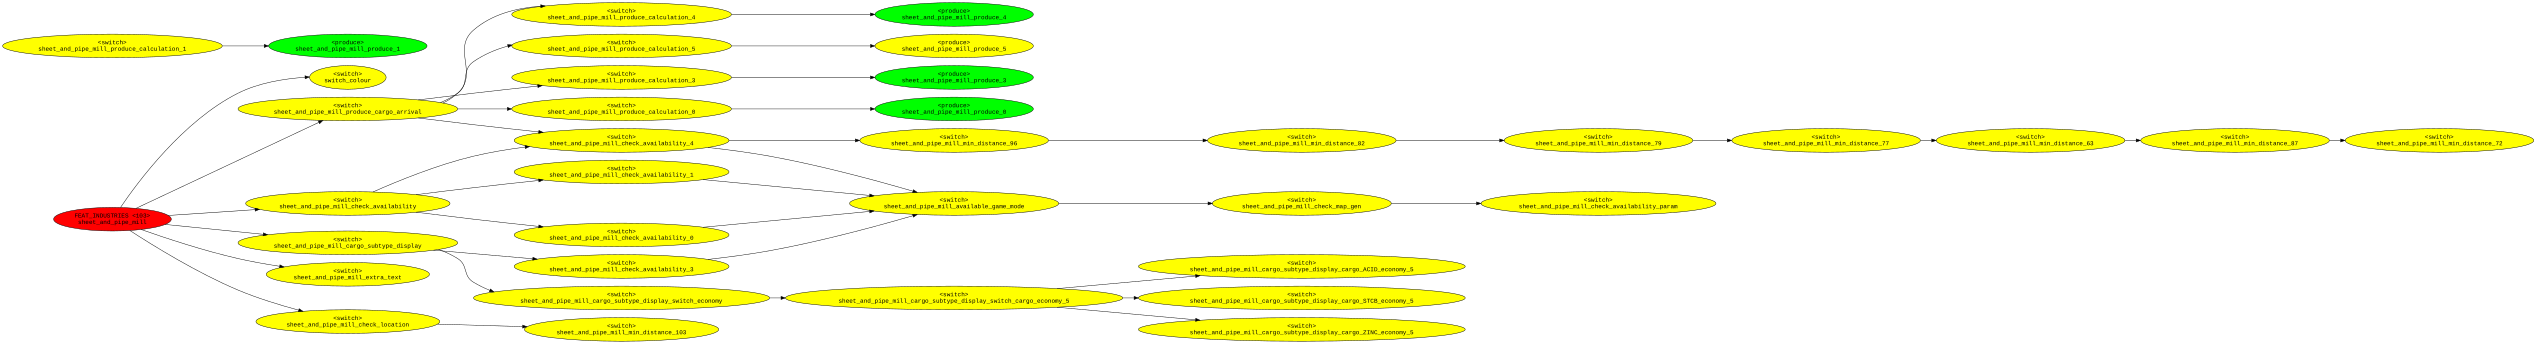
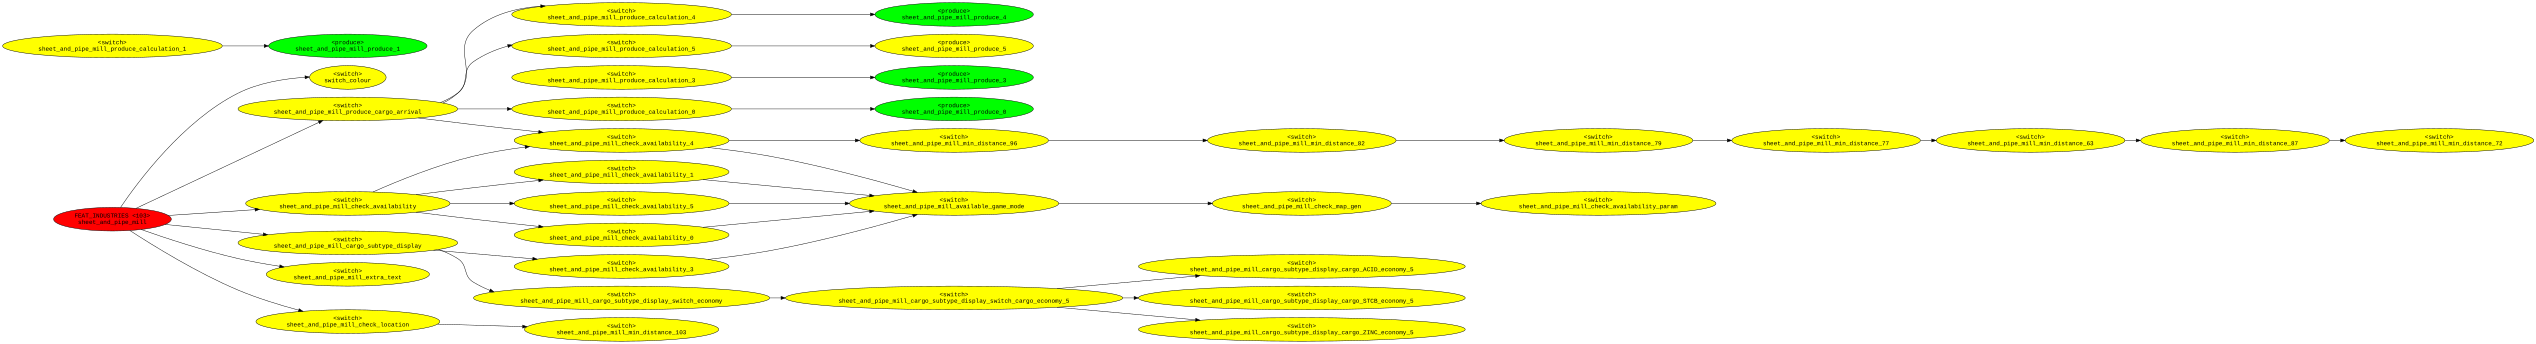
edge "<switch> sheet_and_pipe_mill_produce_cargo_arrival" -> "<switch> sheet_and_pipe_mill_produce_calculation_3": removed
node "<switch> sheet_and_pipe_mill_check_availability_5": added
